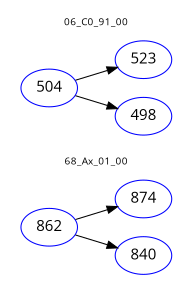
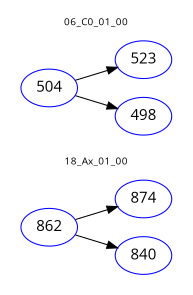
cluster "06_C0_91_00": label "06_C0_91_00" -> "06_C0_01_00"
cluster "68_Ax_01_00": label "68_Ax_01_00" -> "18_Ax_01_00"
